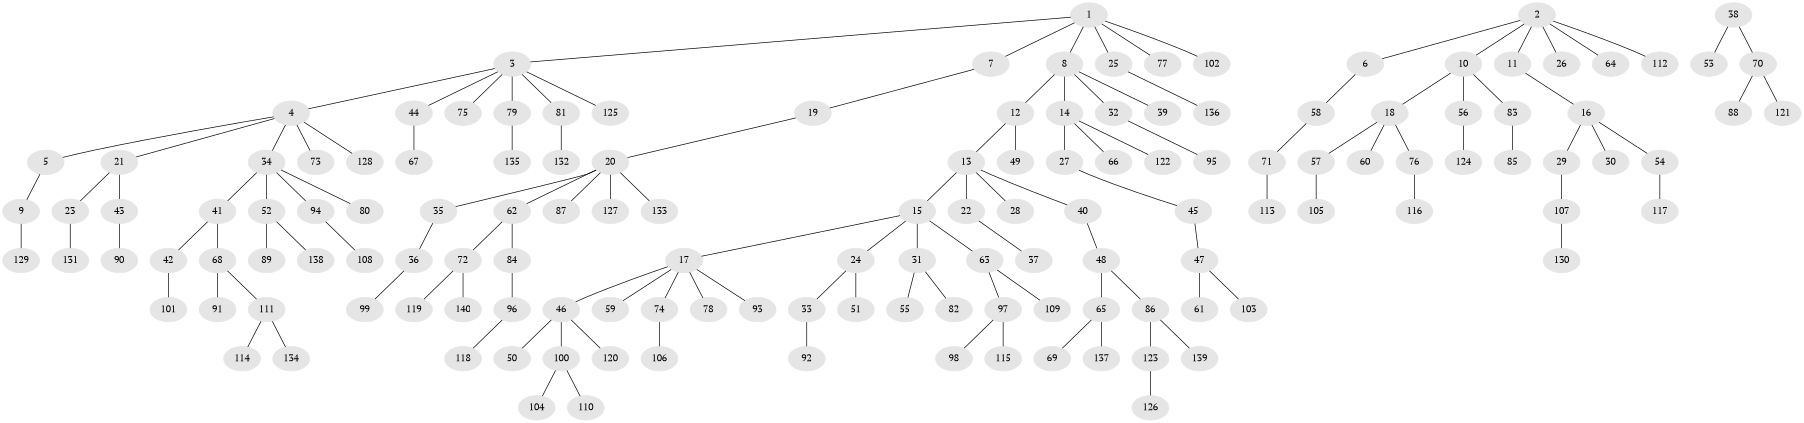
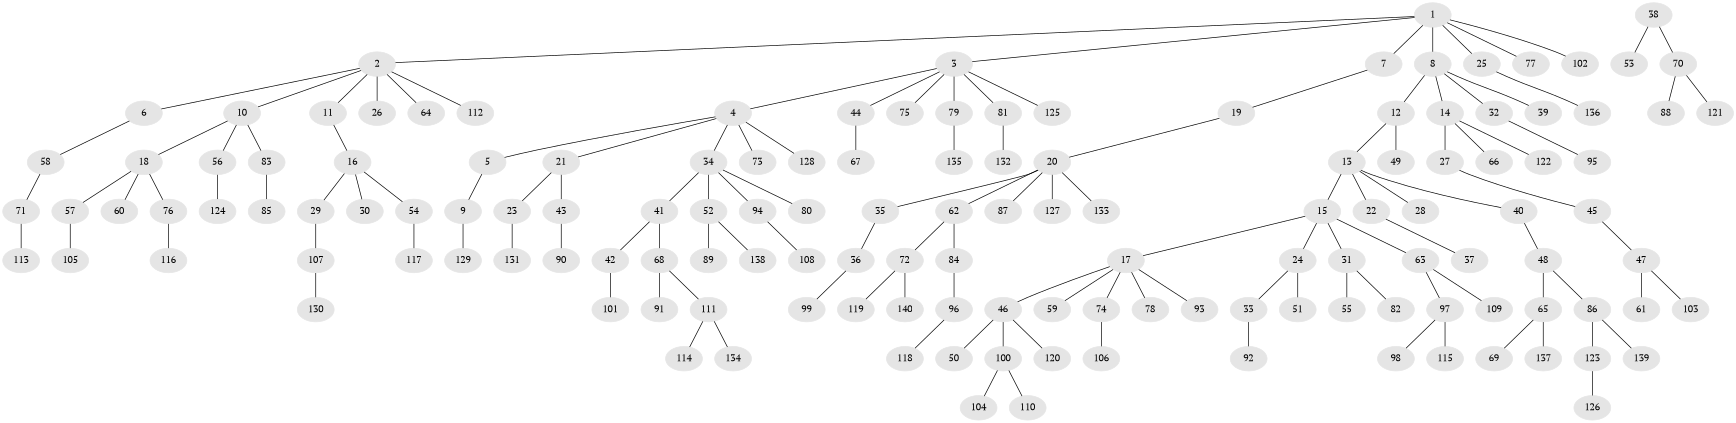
edge "1" -- "2": added
